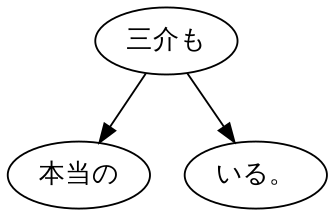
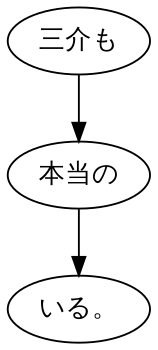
edge "三介も" -> "いる。": now "本当の" -> "いる。"
